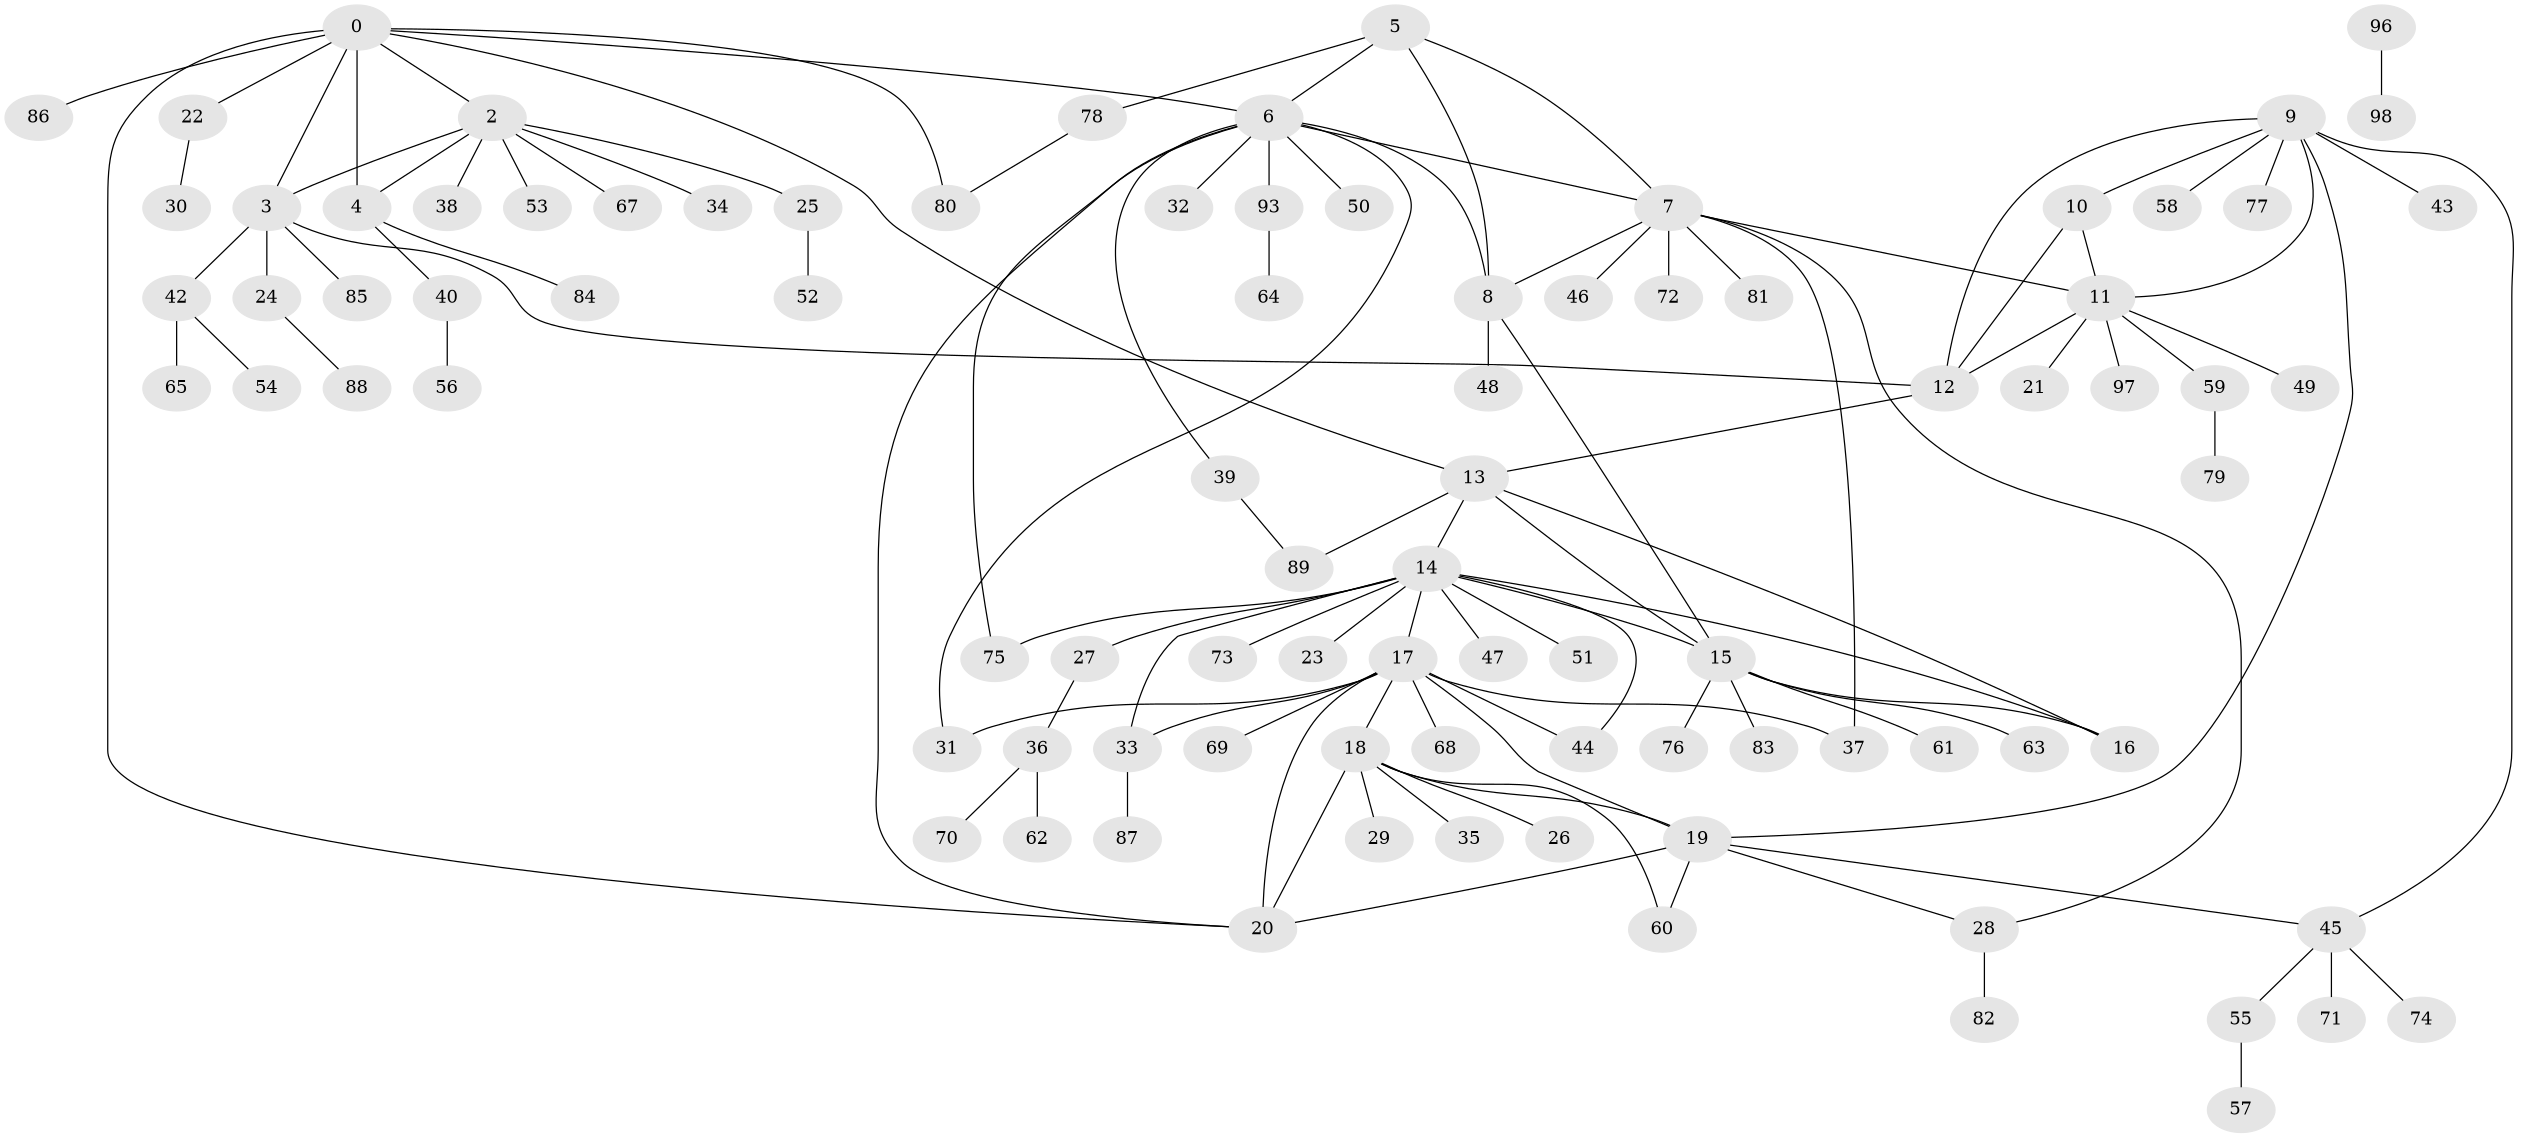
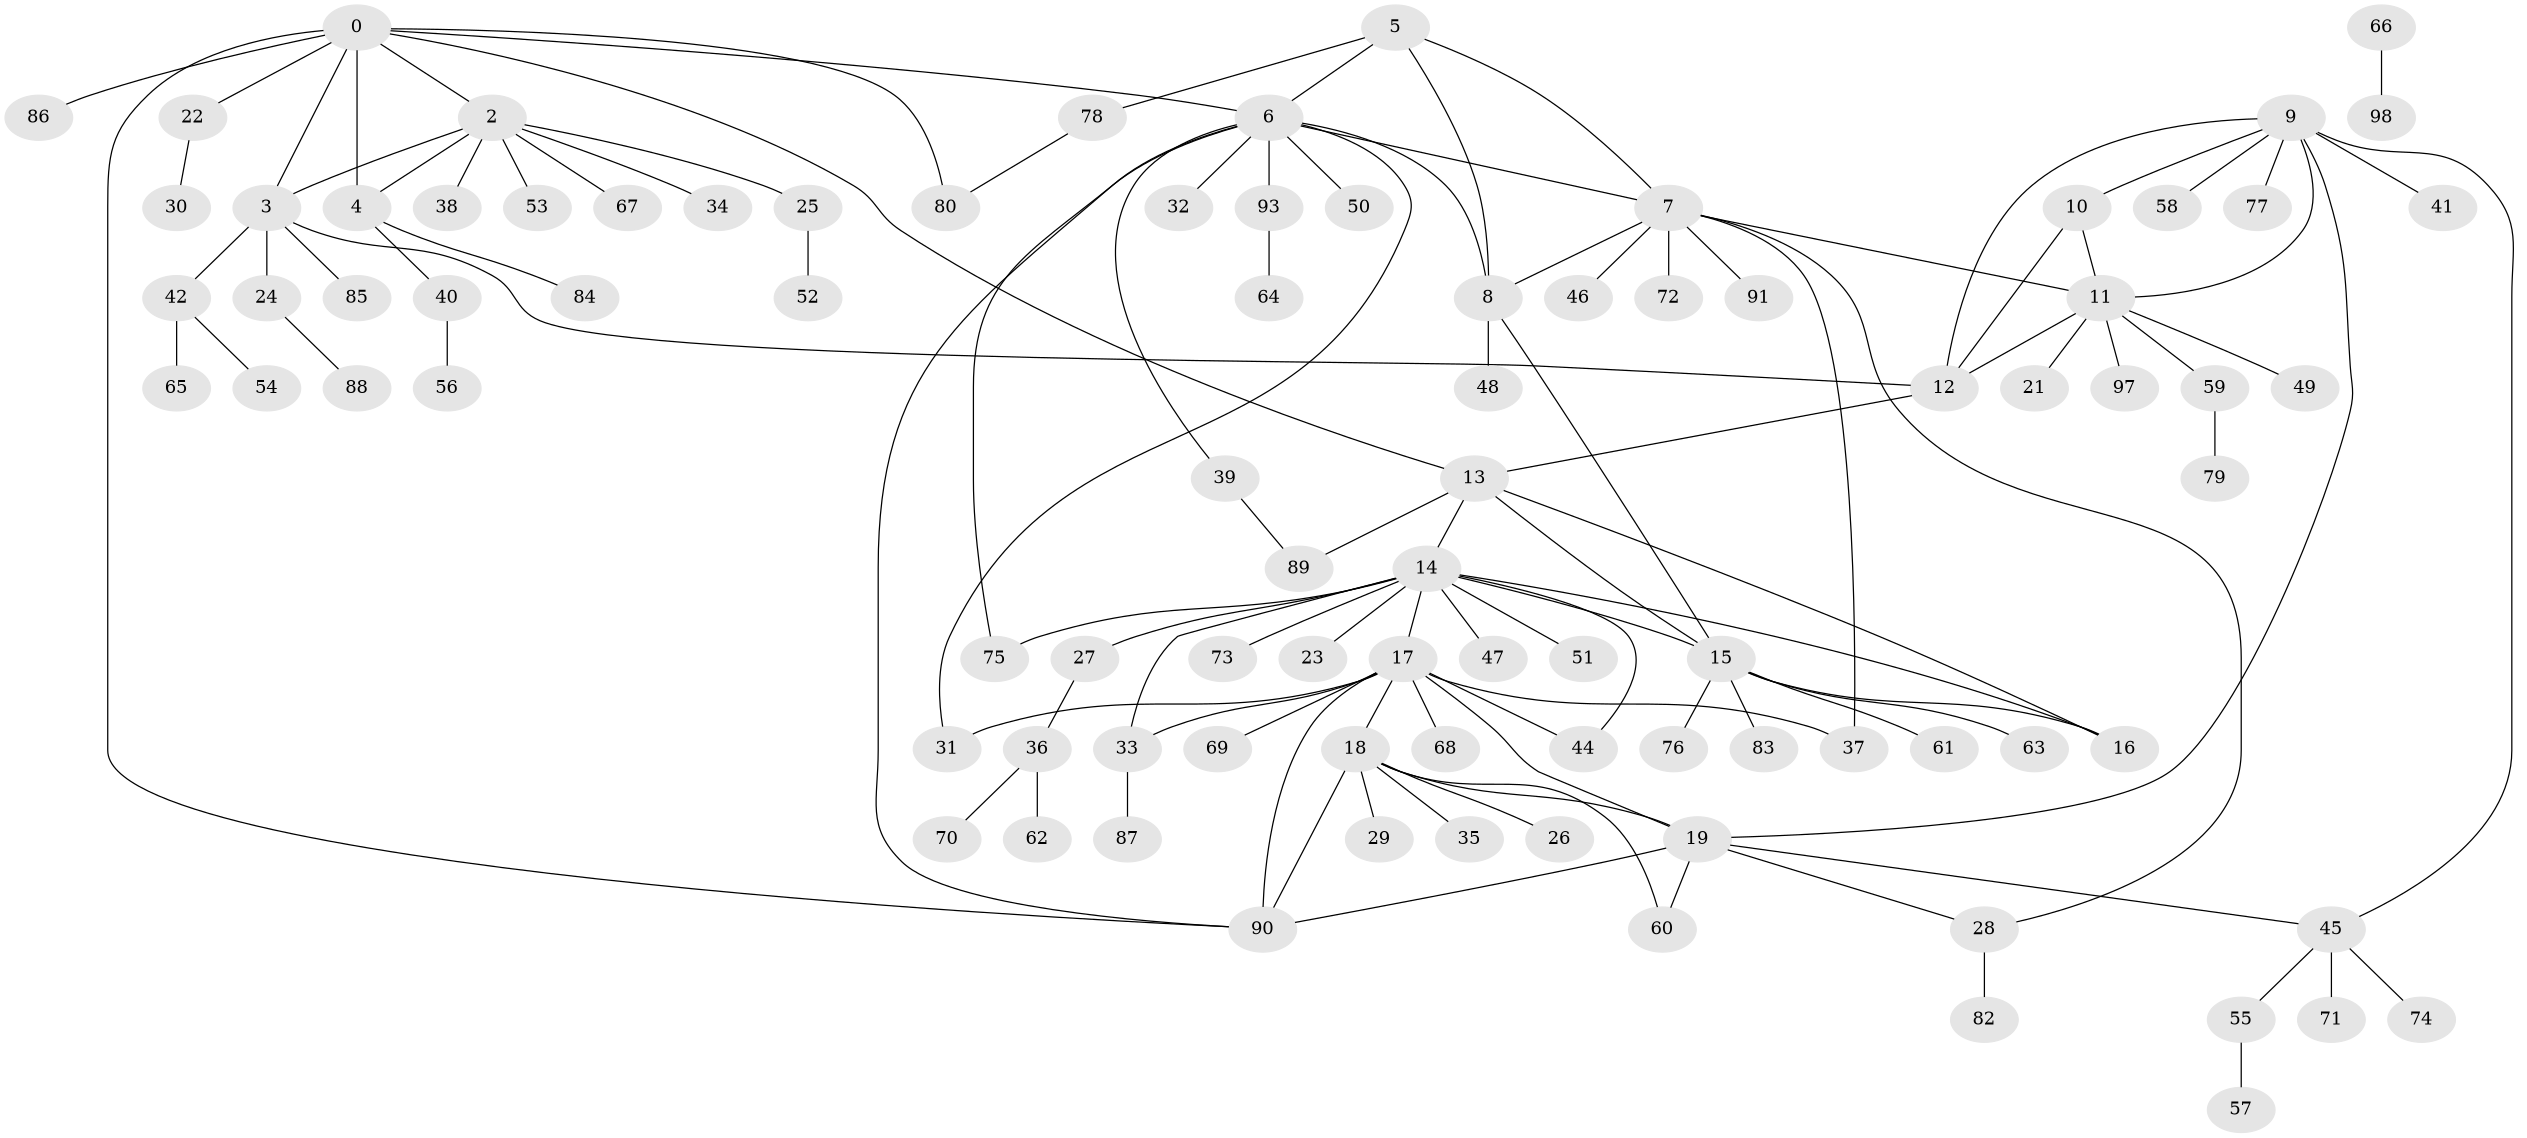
node "96": label "96" -> "66"
node "43": label "43" -> "41"
node "81": label "81" -> "91"
node "20": label "20" -> "90"
